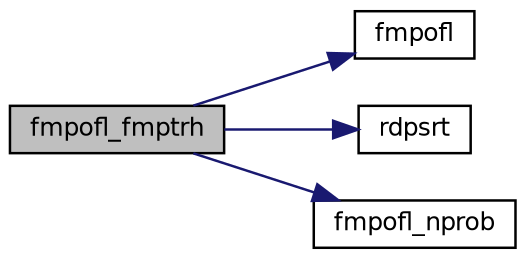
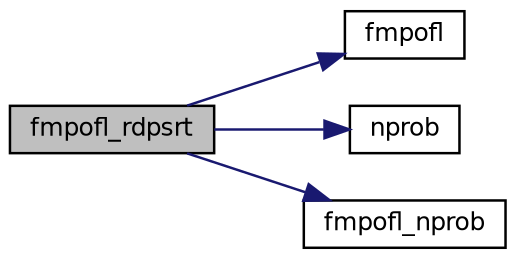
node "fmpofl_fmptrh": label "fmpofl_fmptrh" -> "fmpofl_rdpsrt"
node "rdpsrt": label "rdpsrt" -> "nprob"
